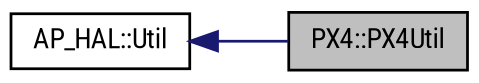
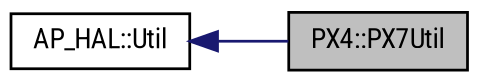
node "PX4::PX4Util": label "PX4::PX4Util" -> "PX4::PX7Util"
